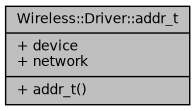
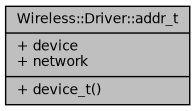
node "Wireless::Driver::addr_t": text "+ addr_t()" -> "+ device_t()"
